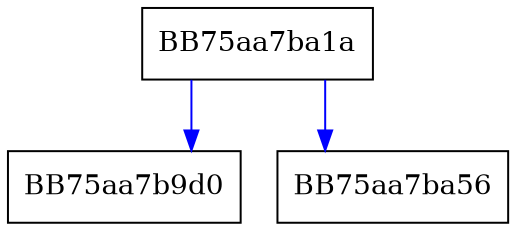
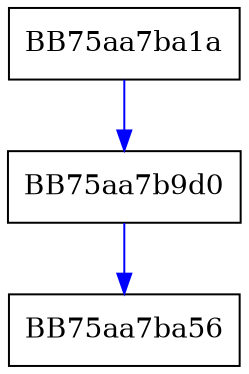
edge "BB75aa7ba1a" -> "BB75aa7ba56": now "BB75aa7b9d0" -> "BB75aa7ba56"
